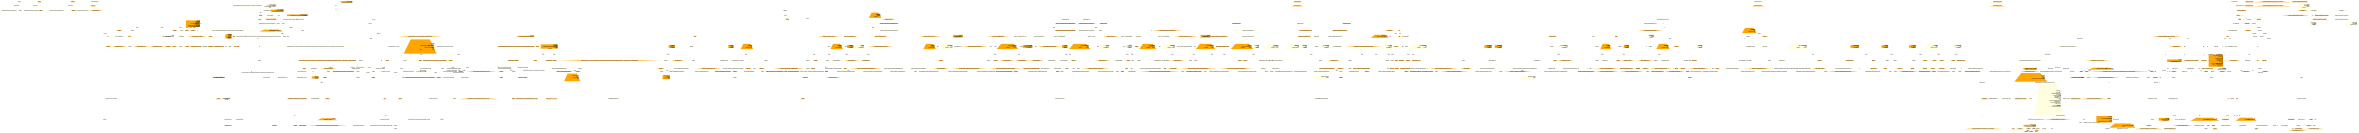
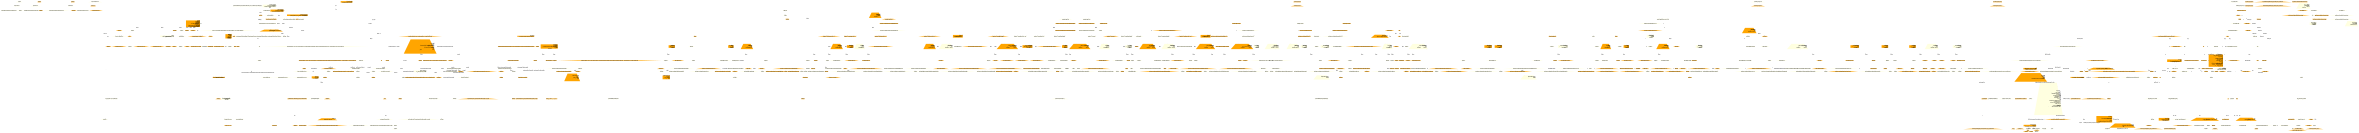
node "Entry string.ToBoolean()": added
